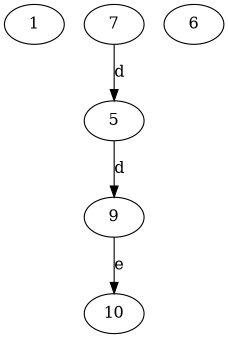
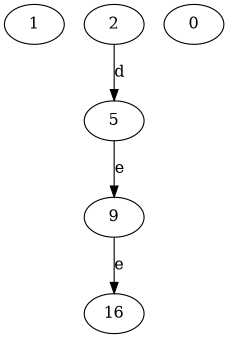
node "7": label "7" -> "2"
node "6": label "6" -> "0"
edge "5" -> "9": label "d" -> "e"
node "10": label "10" -> "16"
